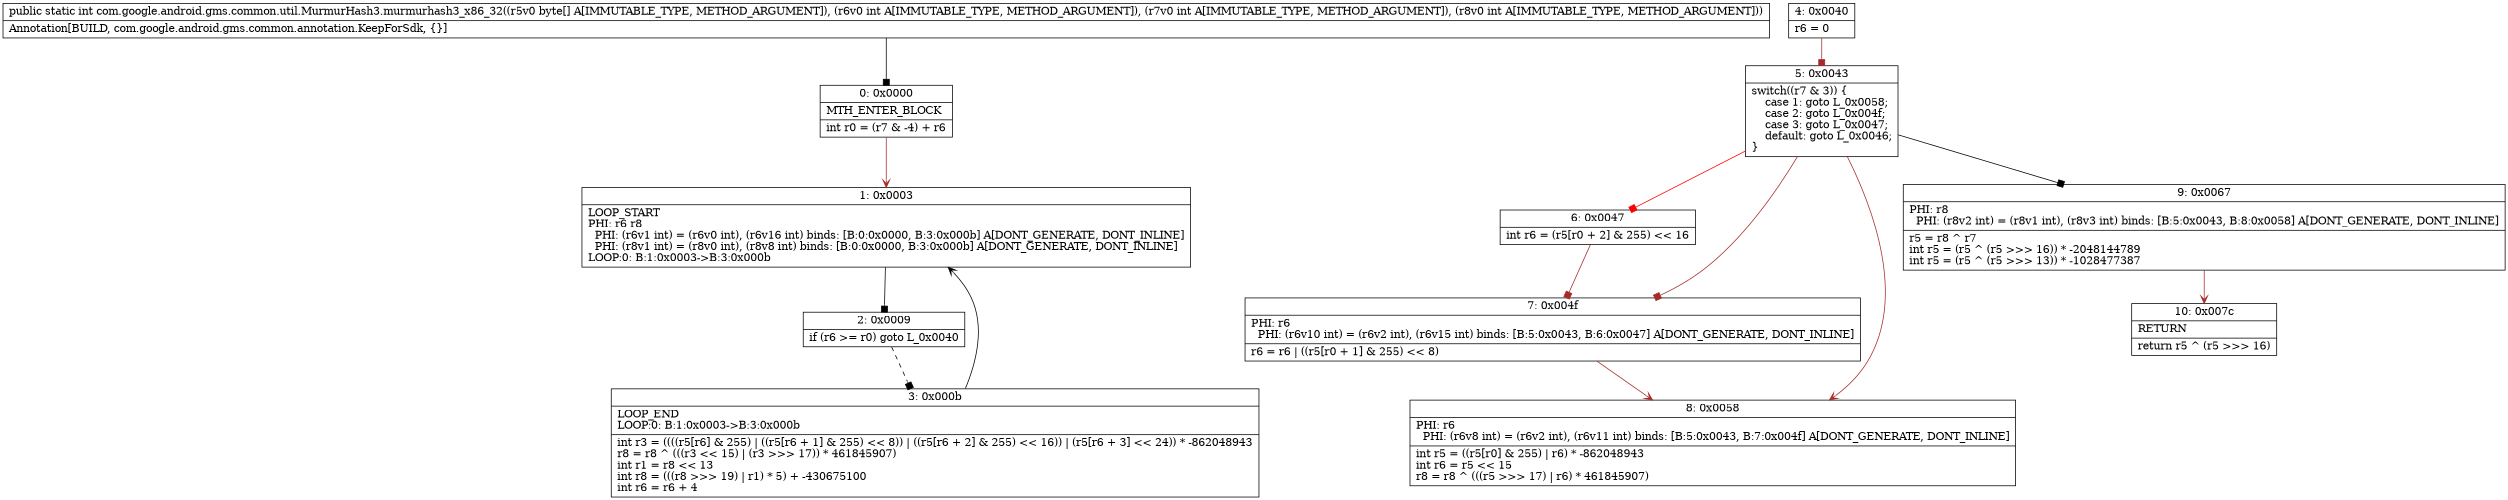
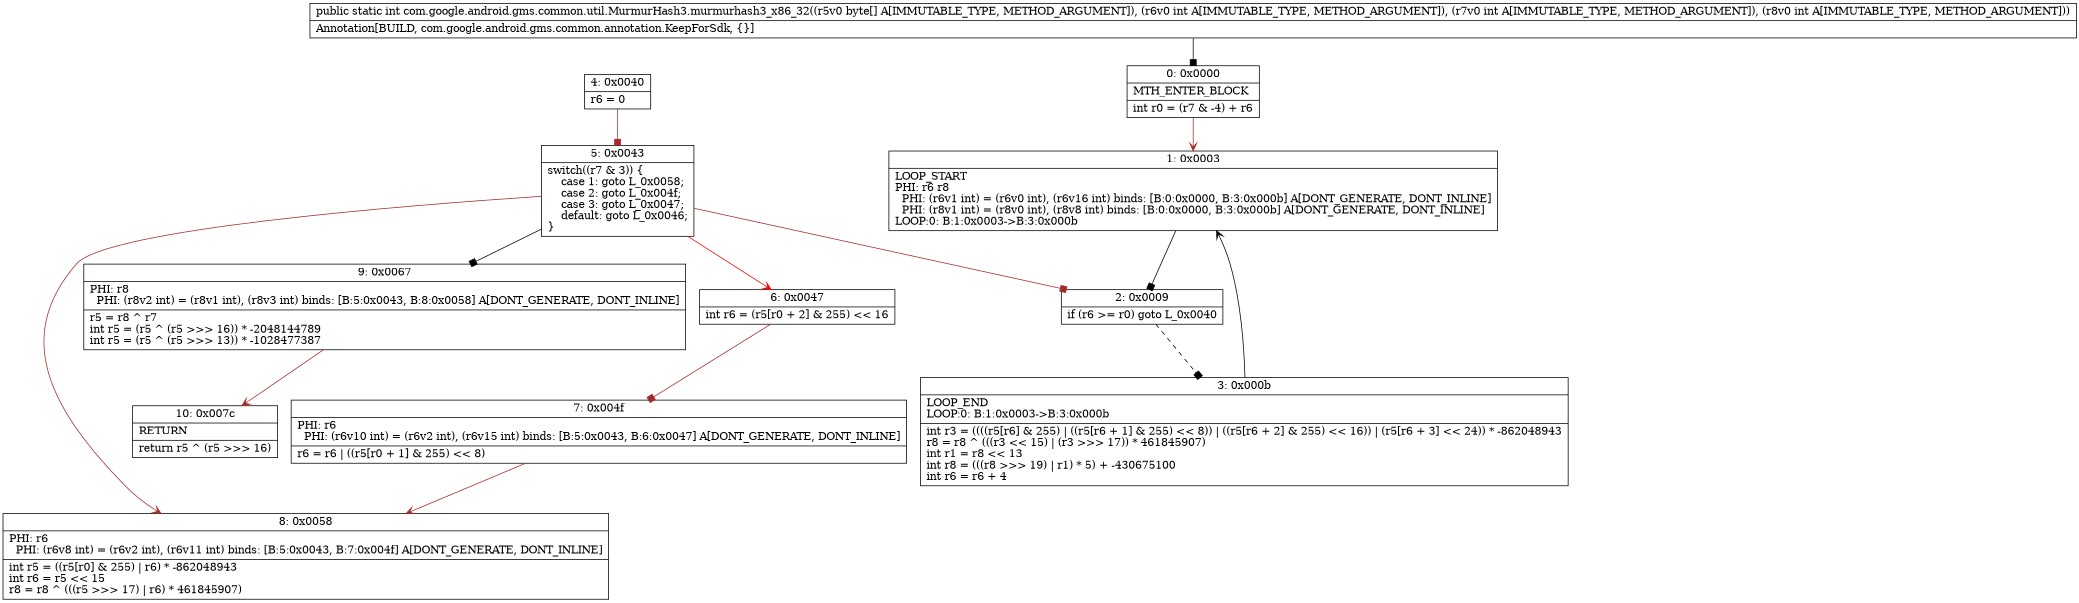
edge "5: 0x0043" -> "6: 0x0047": arrowhead box -> vee
edge "5: 0x0043" -> "7: 0x004f": now "5: 0x0043" -> "2: 0x0009"
